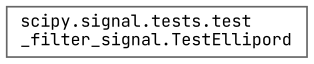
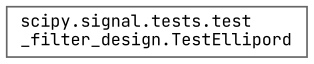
node "scipy.signal.tests.test _filter_signal.TestEllipord": label "scipy.signal.tests.test _filter_signal.TestEllipord" -> "scipy.signal.tests.test _filter_design.TestEllipord"
